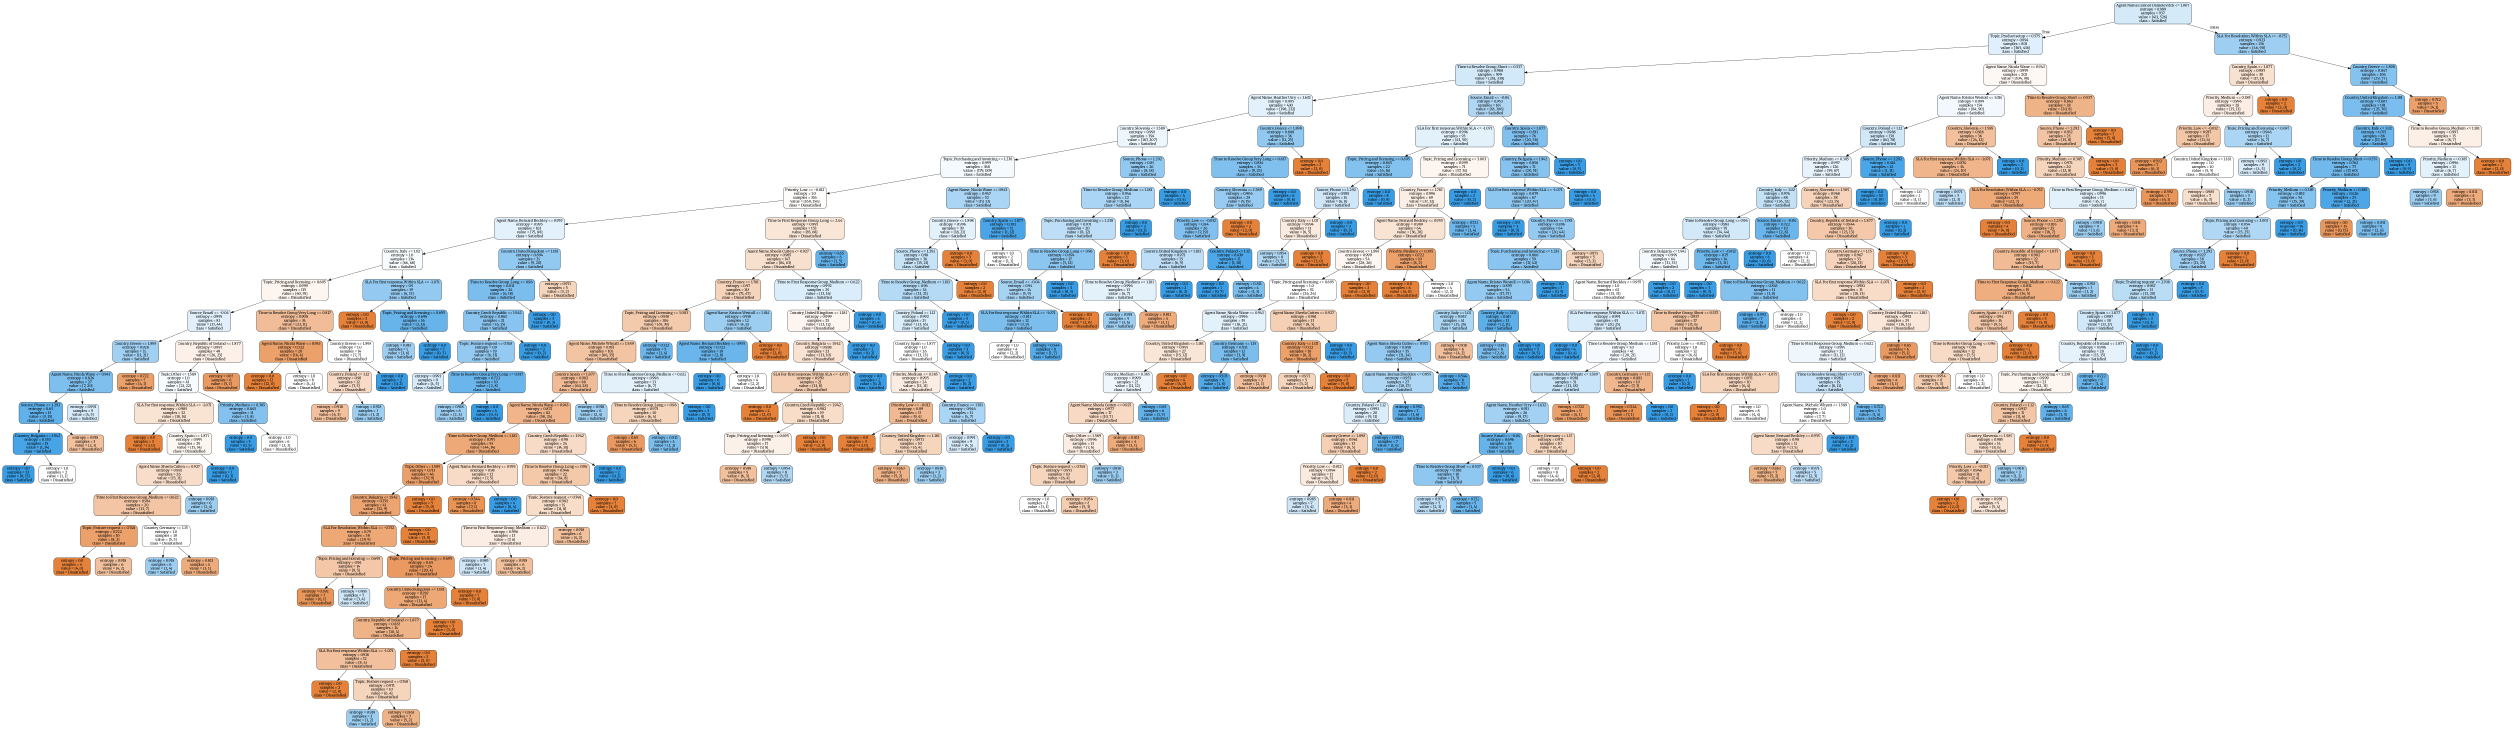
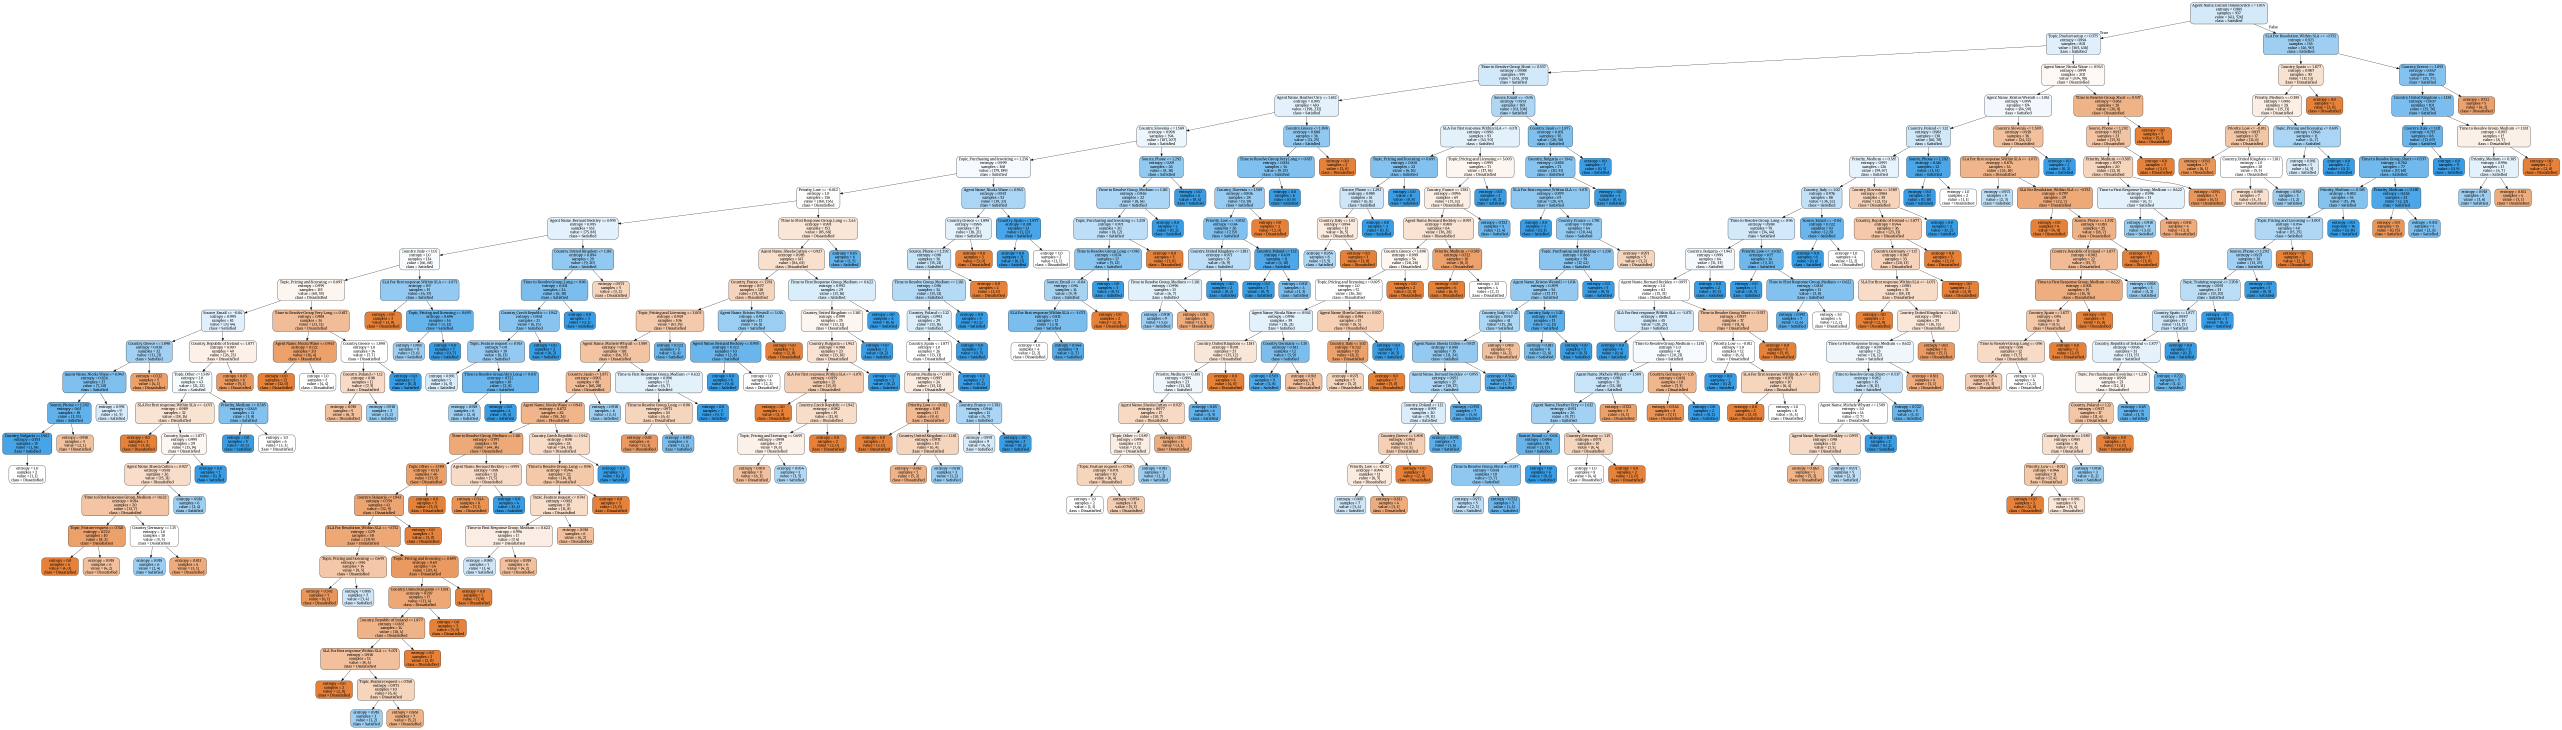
node "entropy = 0.0 samples = 8 value = [0, 8] class = Satisfied": label "entropy = 0.0 samples = 8 value = [0, 8] class = Satisfied" -> "entropy = 0.0 value = 8 value = [0, 8] class = Satisfied"
node "entropy = 0.0 samples = 11 value = [0, 11] class = Satisfied": added
node "entropy = 0.0 samples = 13 value = [0, 13] class = Satisfied": removed
